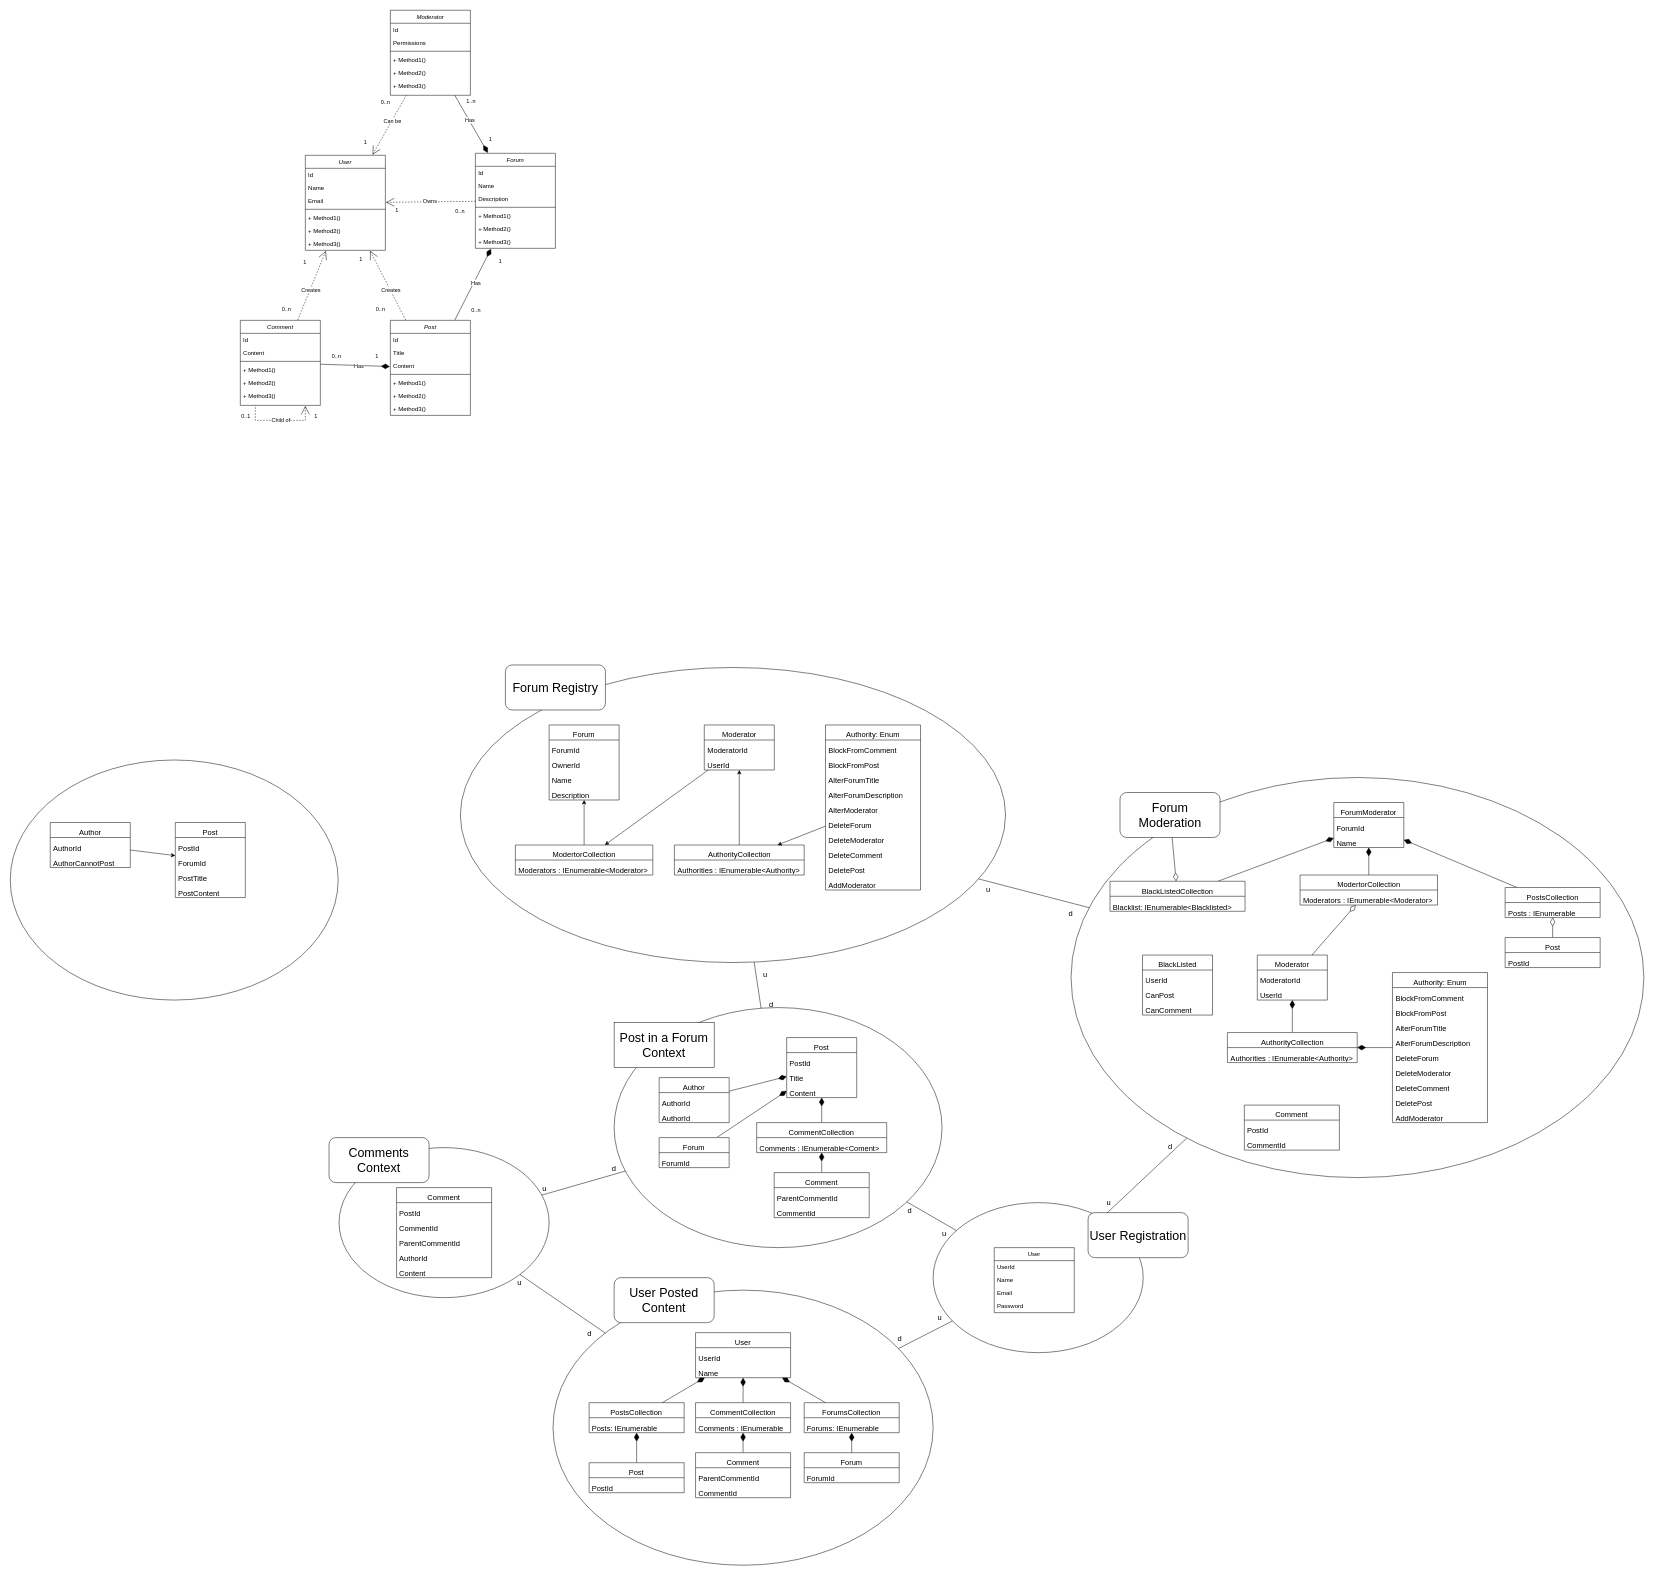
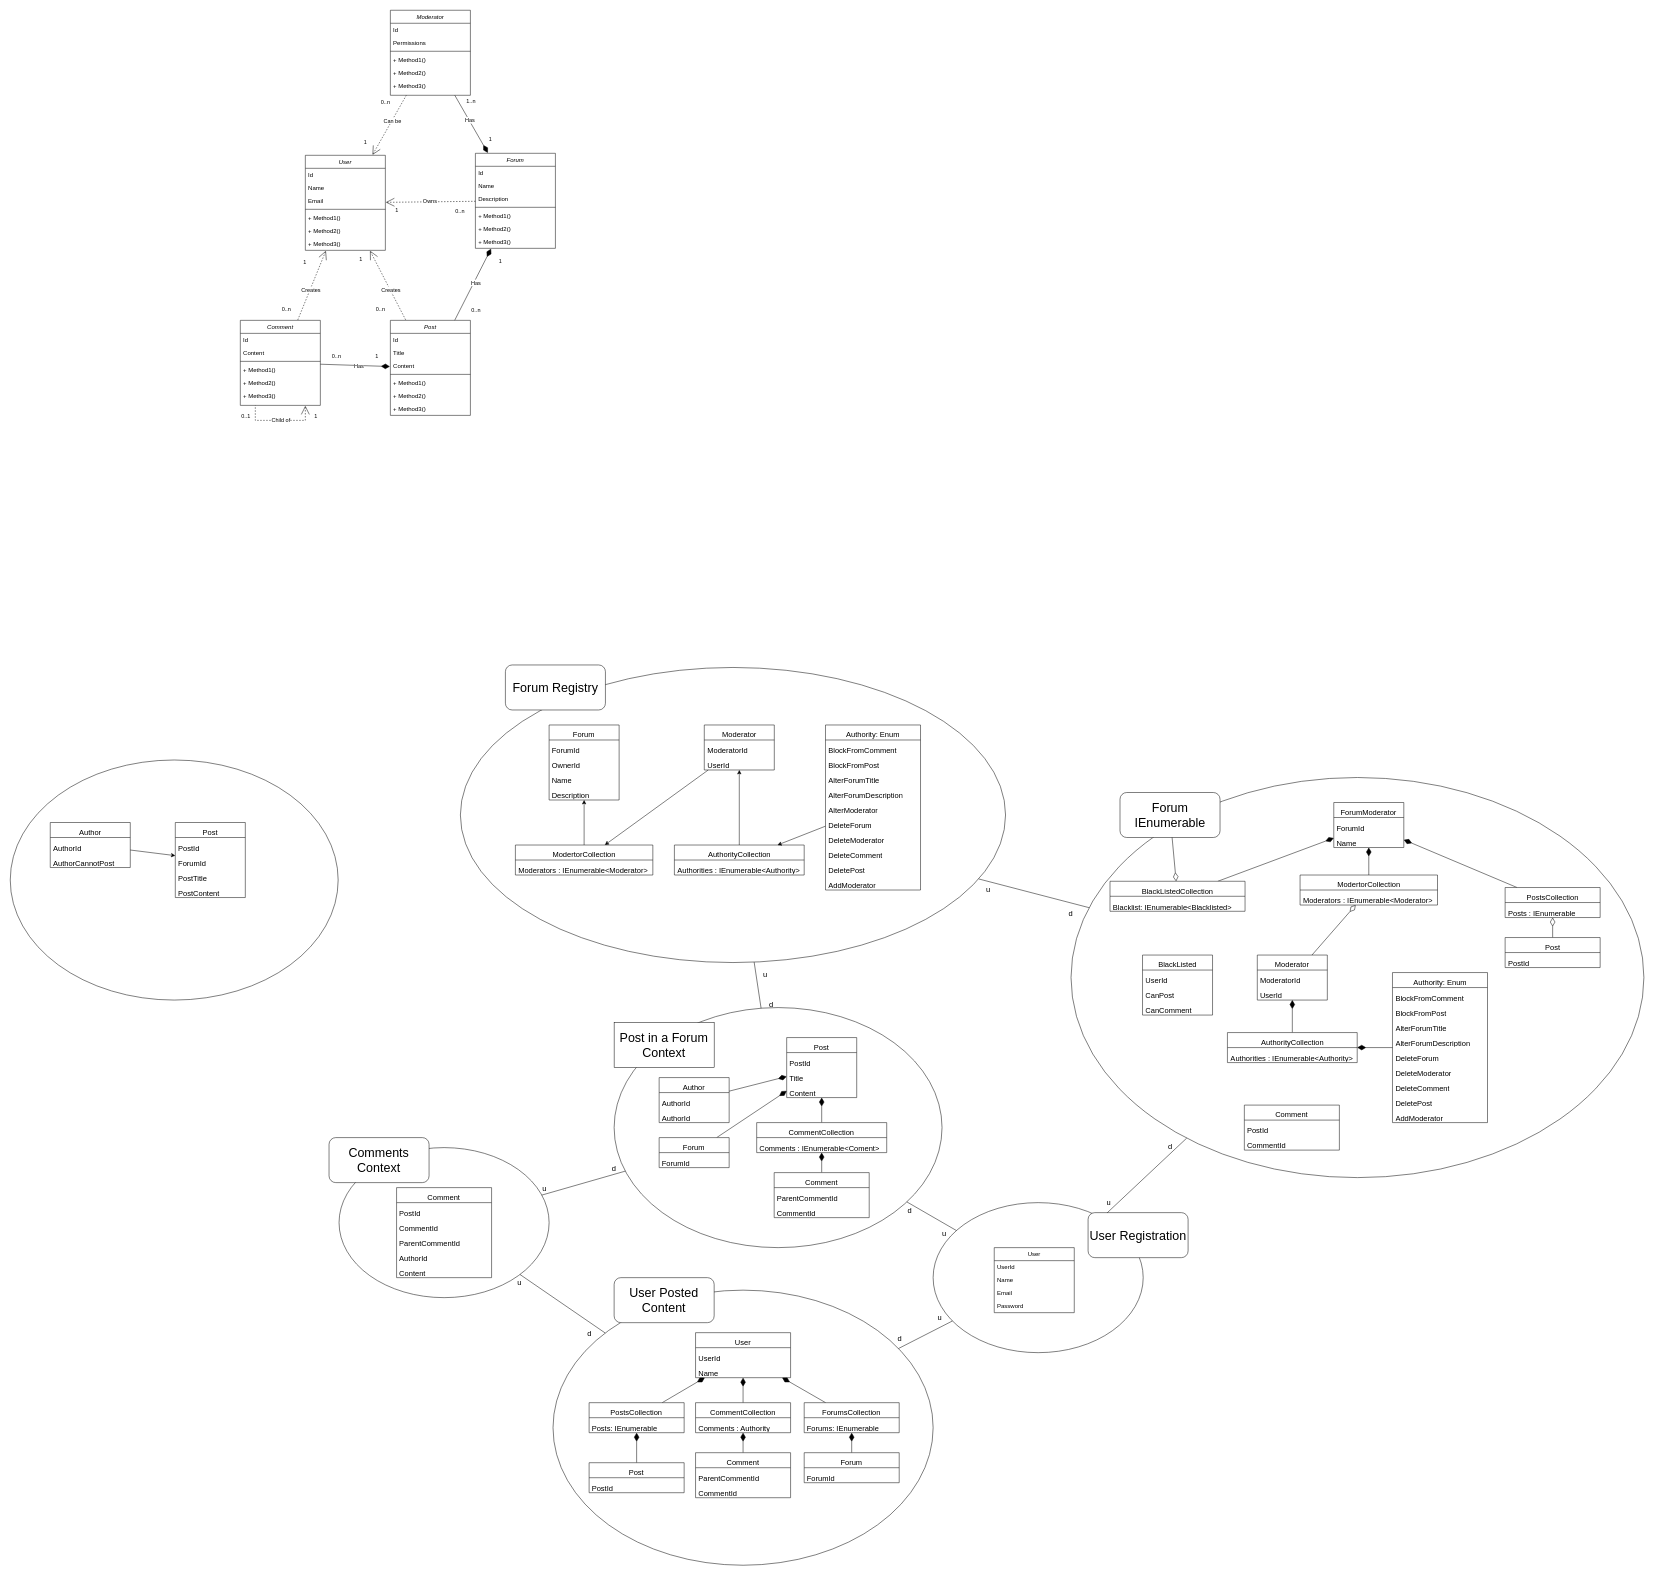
node "Forum Moderation": label "Forum Moderation" -> "Forum IEnumerable"
node "Comments : IEnumerable": label "Comments : IEnumerable" -> "Comments : Authority"
